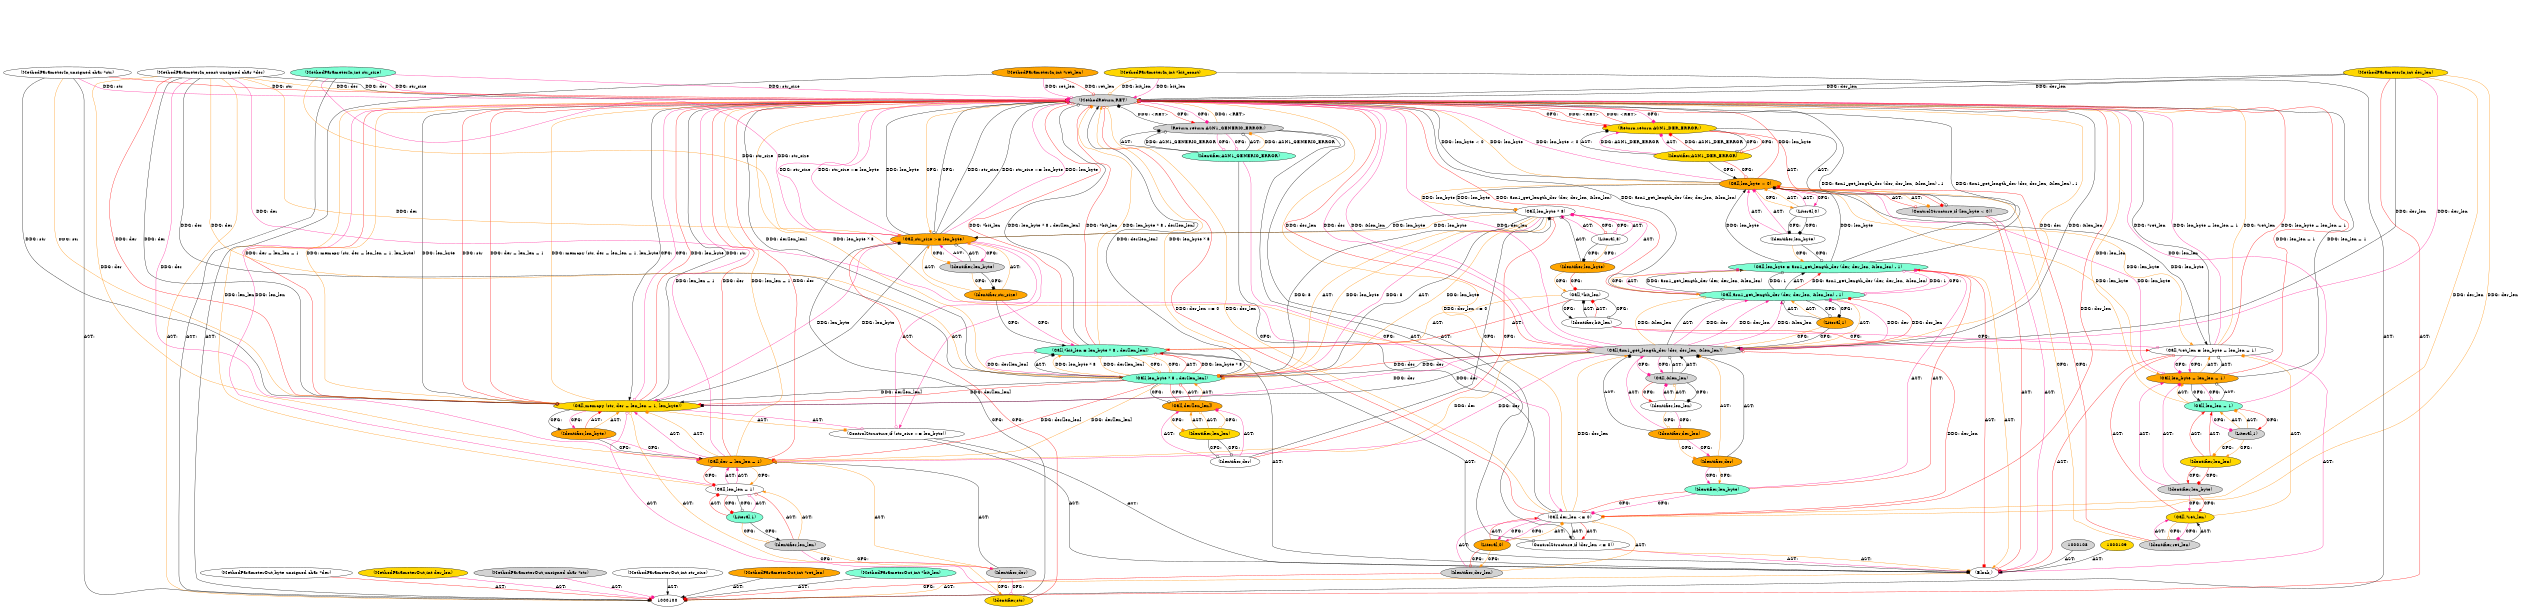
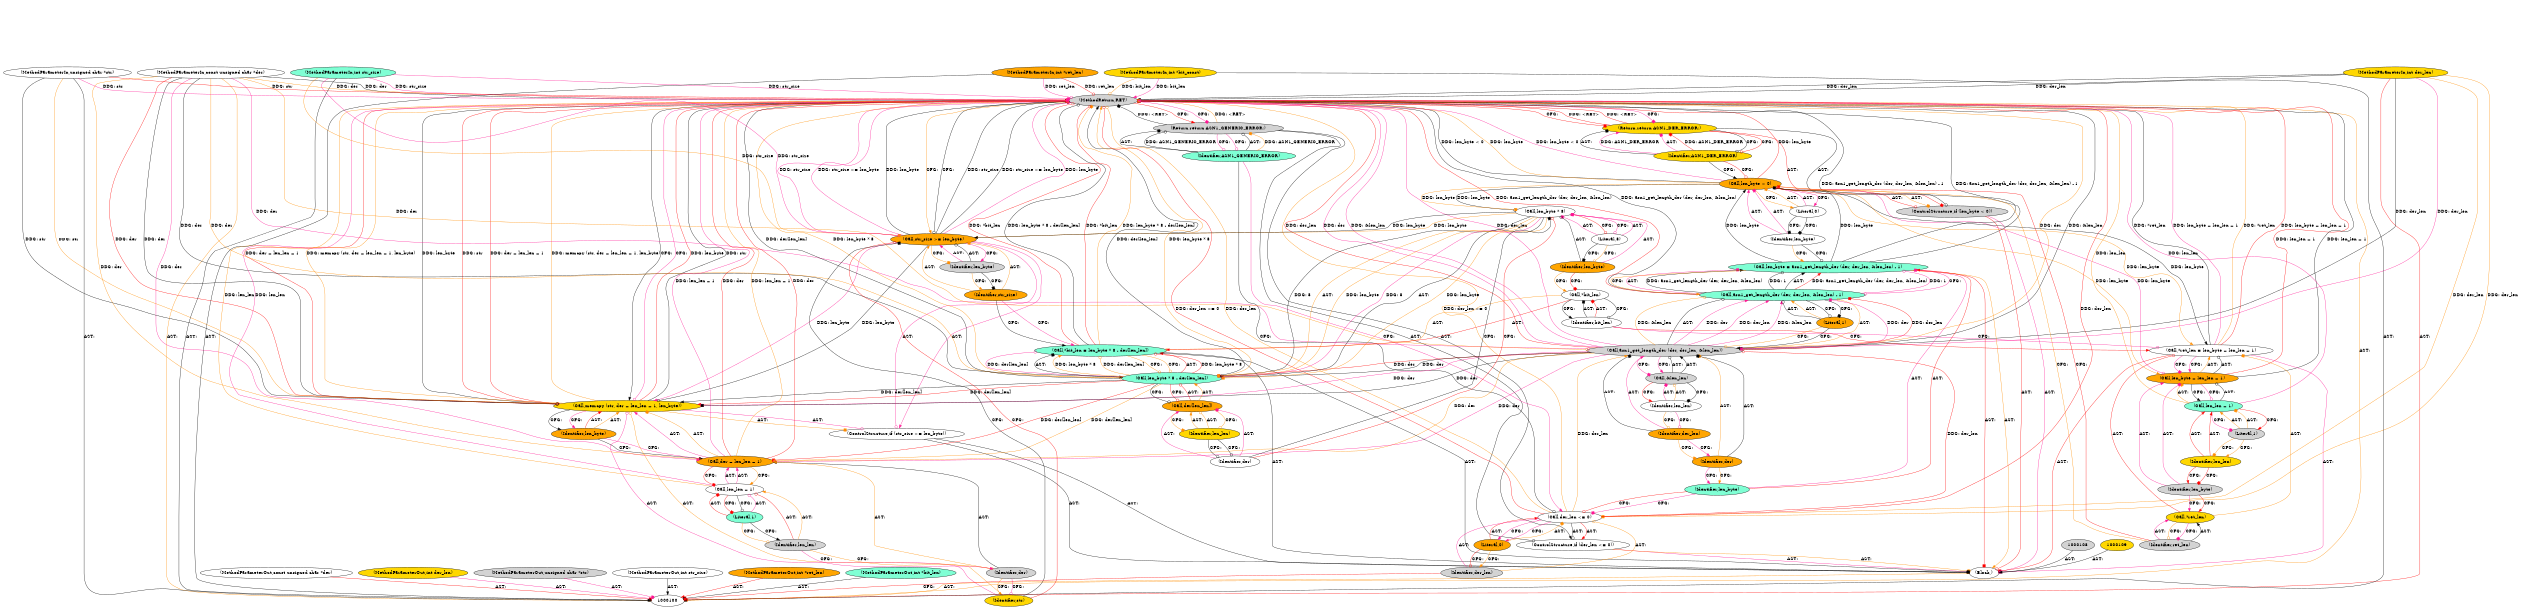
edge "(MethodReturn,RET)" -> "1000100": added, label "AST:"
node "(MethodParameterOut,byte unsigned char *der)": label "(MethodParameterOut,byte unsigned char *der)" -> "(MethodParameterOut,const unsigned char *der)"
edge "(MethodParameterOut,int *ret_len)" -> "1000100": color black -> red
